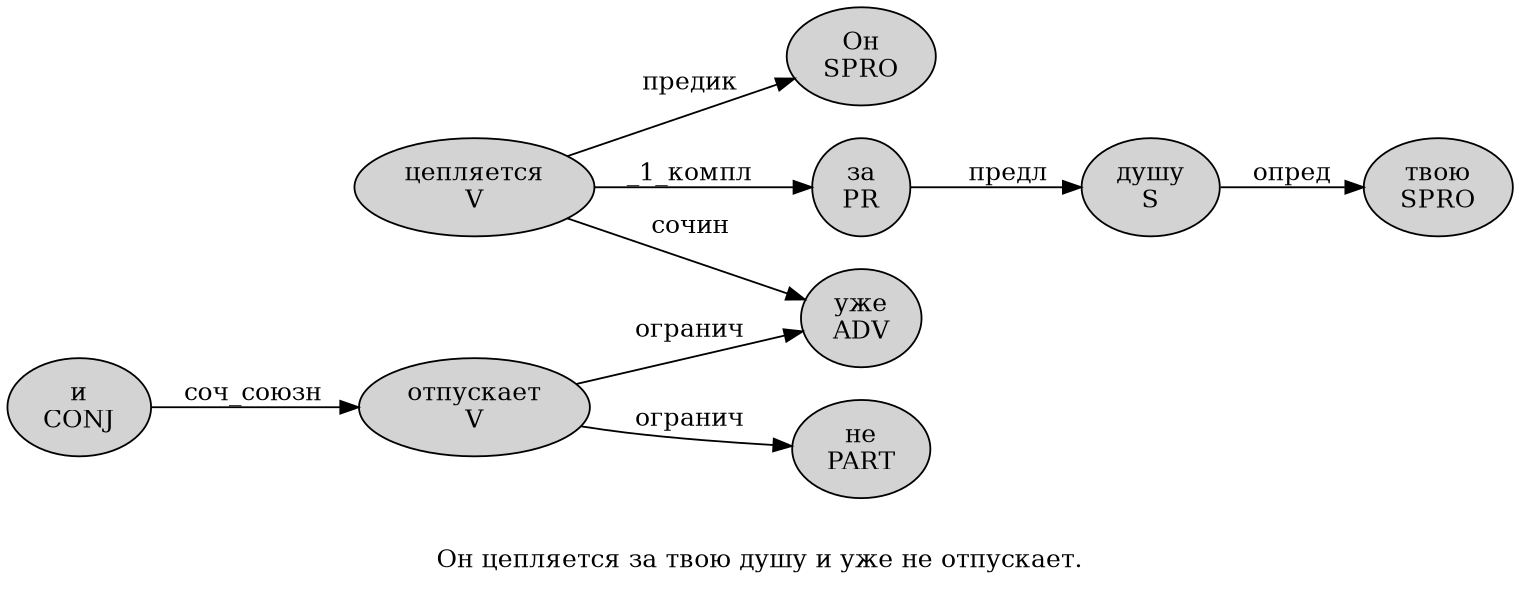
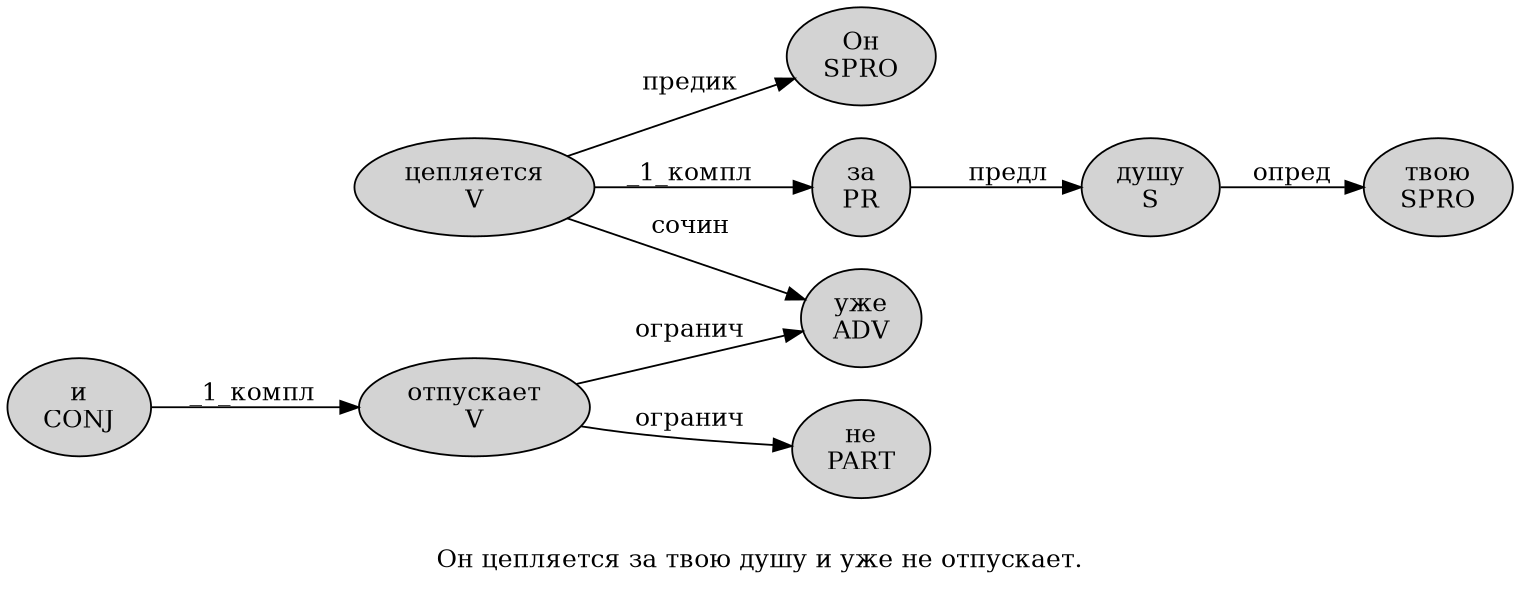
edge "и CONJ" -> "отпускает V": label "соч_союзн" -> "_1_компл"
